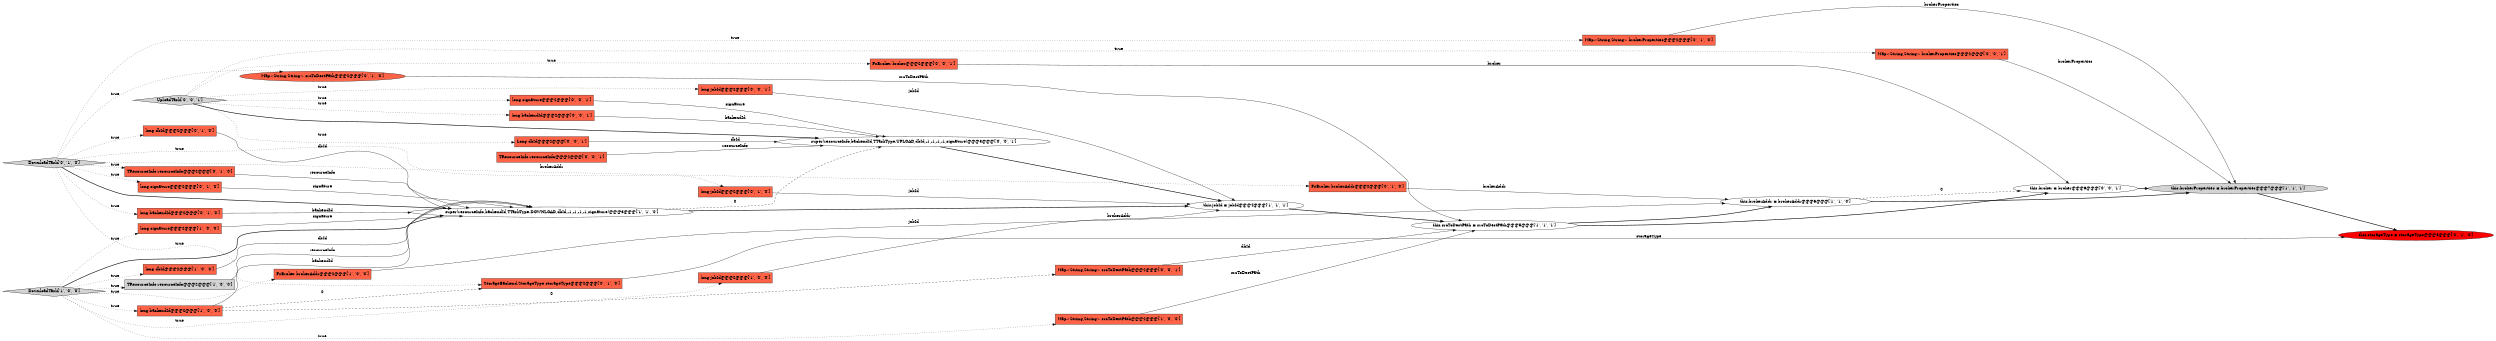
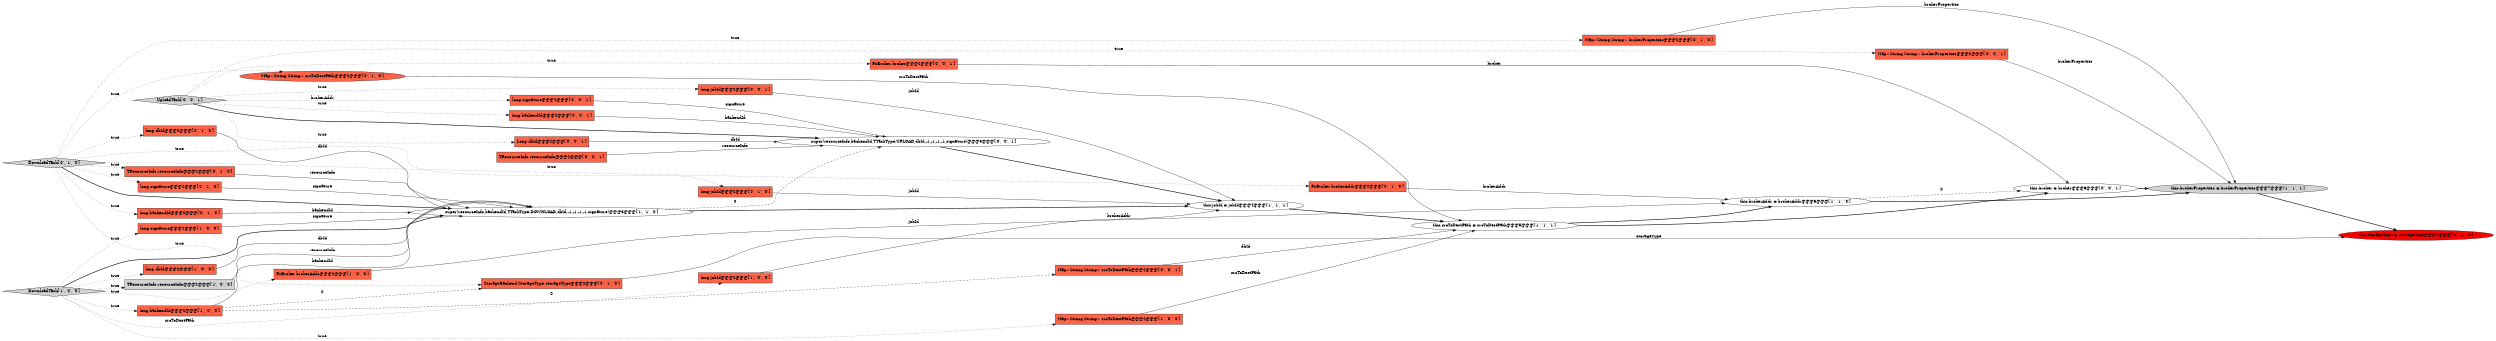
edge "UploadTask['0', '0', '1']" -> "long signature@@@2@@@['0', '0', '1']": label "true" -> "brokerAddr"
edge "DownloadTask['0', '1', '0']" -> "FsBroker brokerAddr@@@2@@@['0', '1', '0']": label "brokerAddr" -> "true"
edge "DownloadTask['1', '0', '0']" -> "long jobId@@@2@@@['1', '0', '0']": label "true" -> "srcToDestPath"
